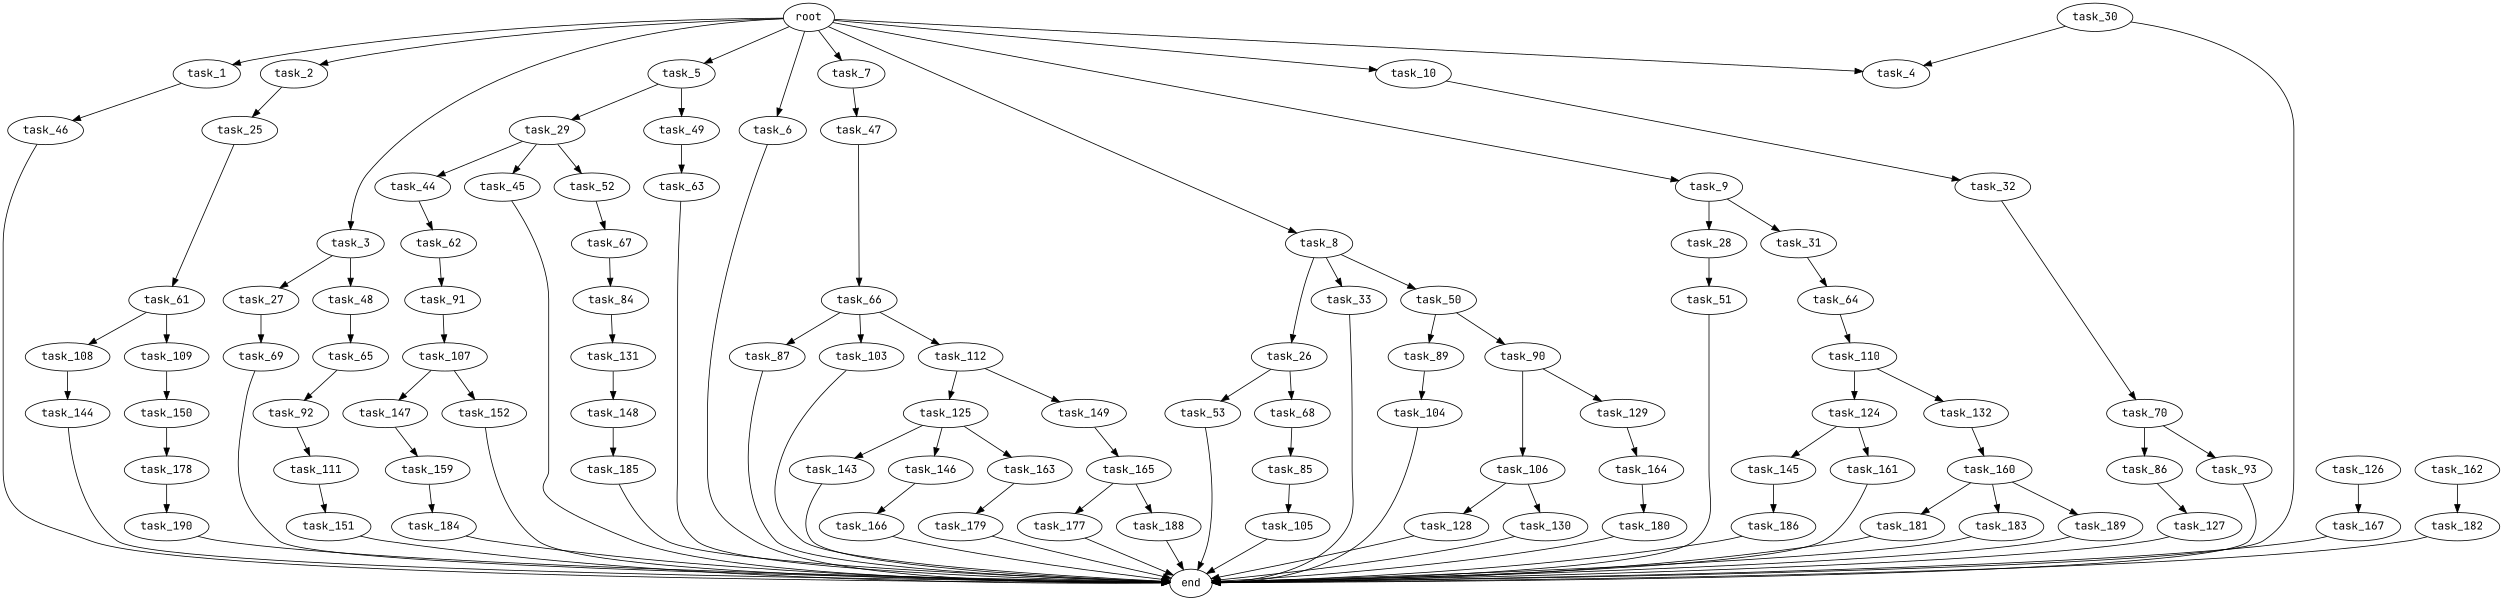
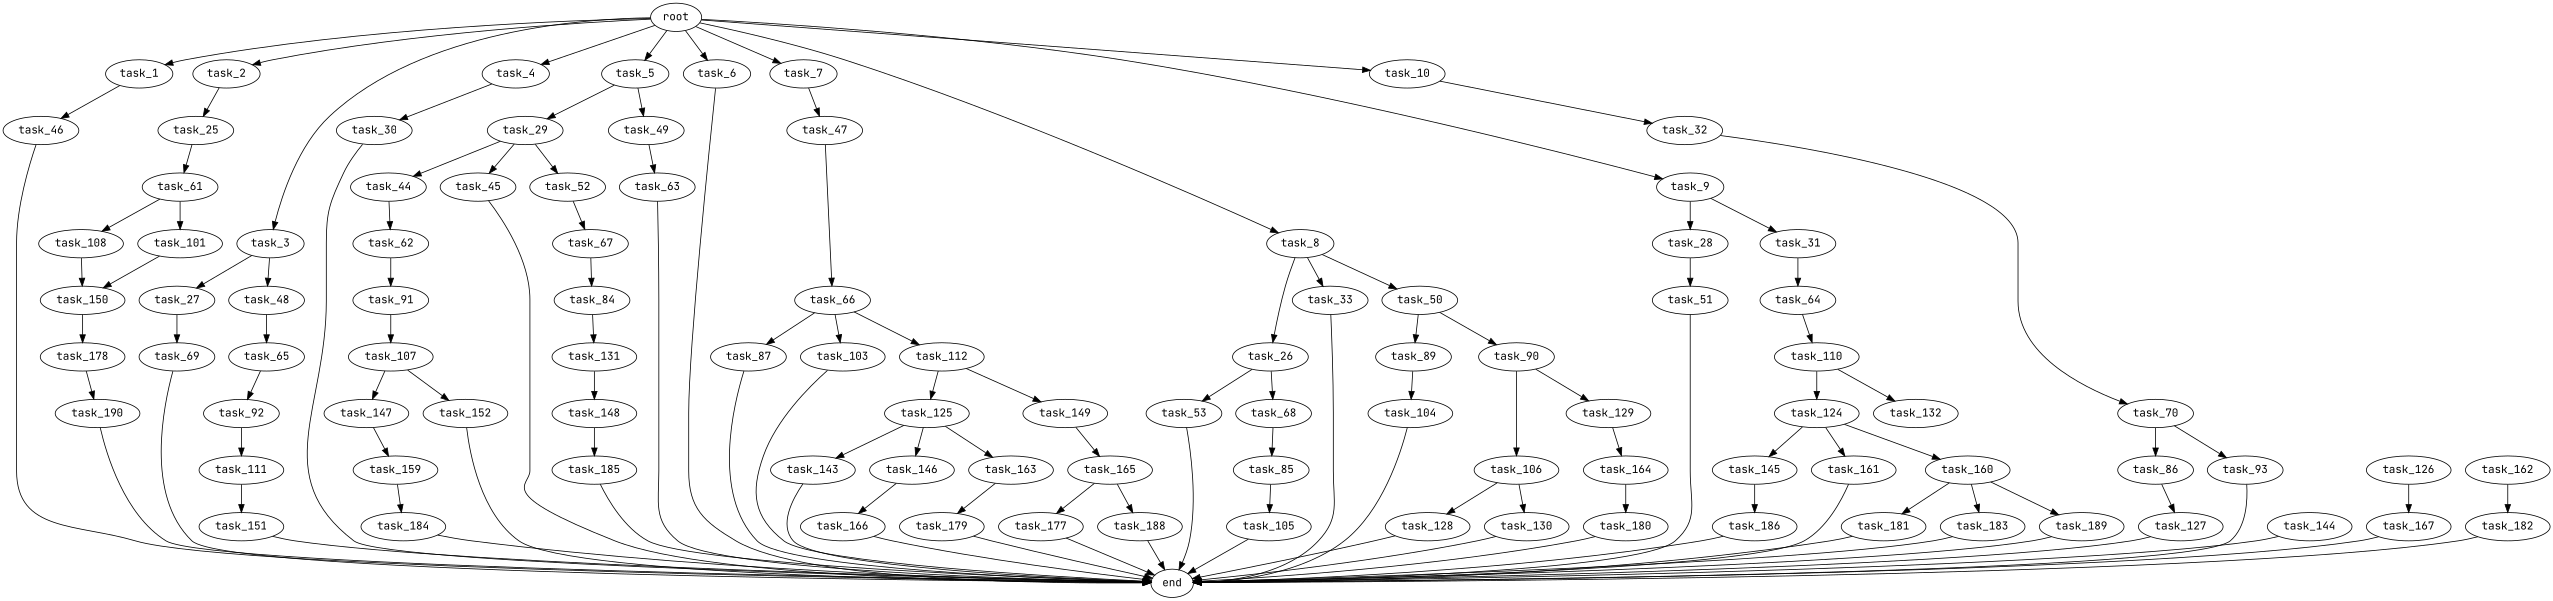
edge "task_30" -> "task_4": reversed
node "task_109": label "task_109" -> "task_101"
edge "task_108" -> "task_144": now "task_108" -> "task_150"
edge "task_132" -> "task_160": now "task_124" -> "task_160"
